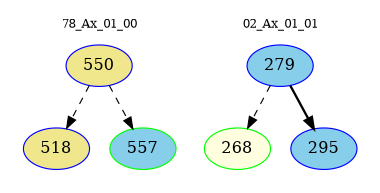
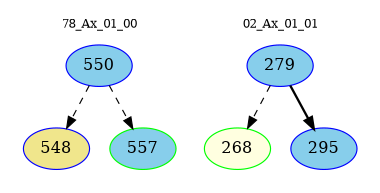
node "550": fillcolor khaki -> skyblue
node "518": label "518" -> "548"
